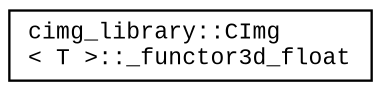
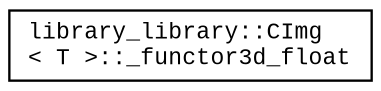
node "cimg_library::CImg < T >::_functor3d_float": label "cimg_library::CImg < T >::_functor3d_float" -> "library_library::CImg < T >::_functor3d_float"
